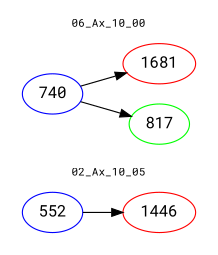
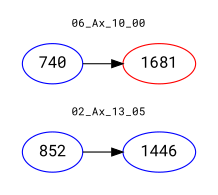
node "817": removed
cluster "02_Ax_10_05": label "02_Ax_10_05" -> "02_Ax_13_05"
node "552": label "552" -> "852"
node "1446": color red -> blue
